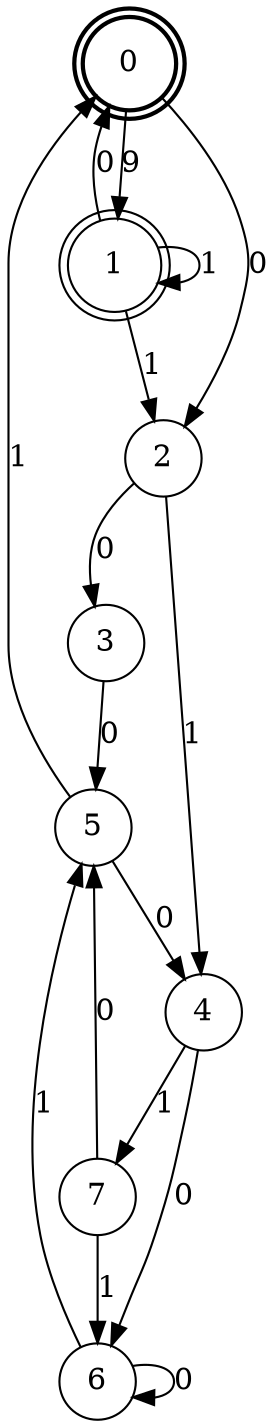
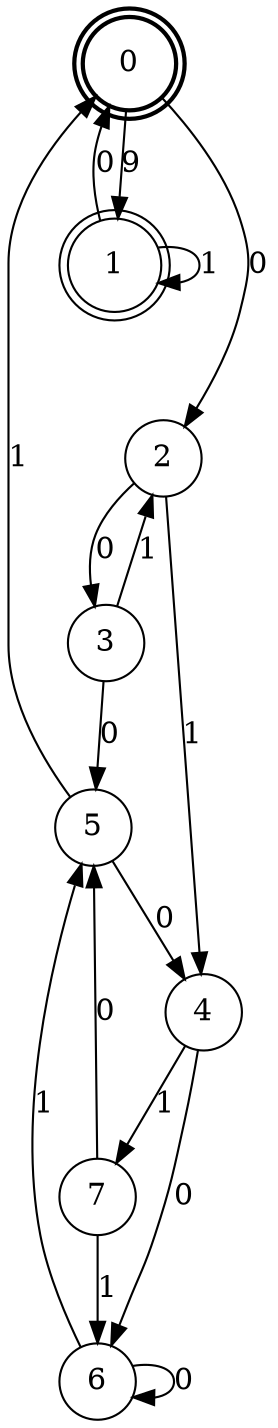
edge "1" -> "2": now "3" -> "2"
